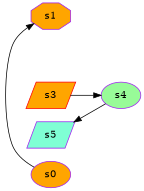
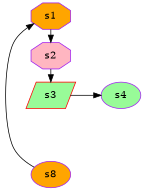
node "s2": added
node "s3": fillcolor orange -> palegreen
node "s5": removed
node "s0": label "s0" -> "s8"
